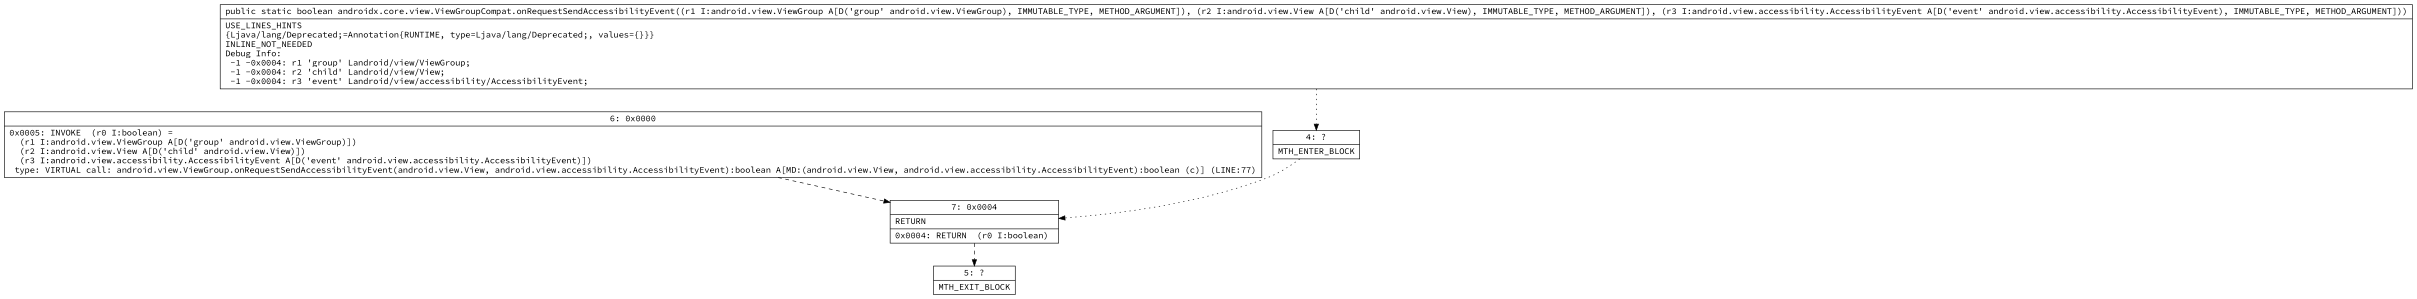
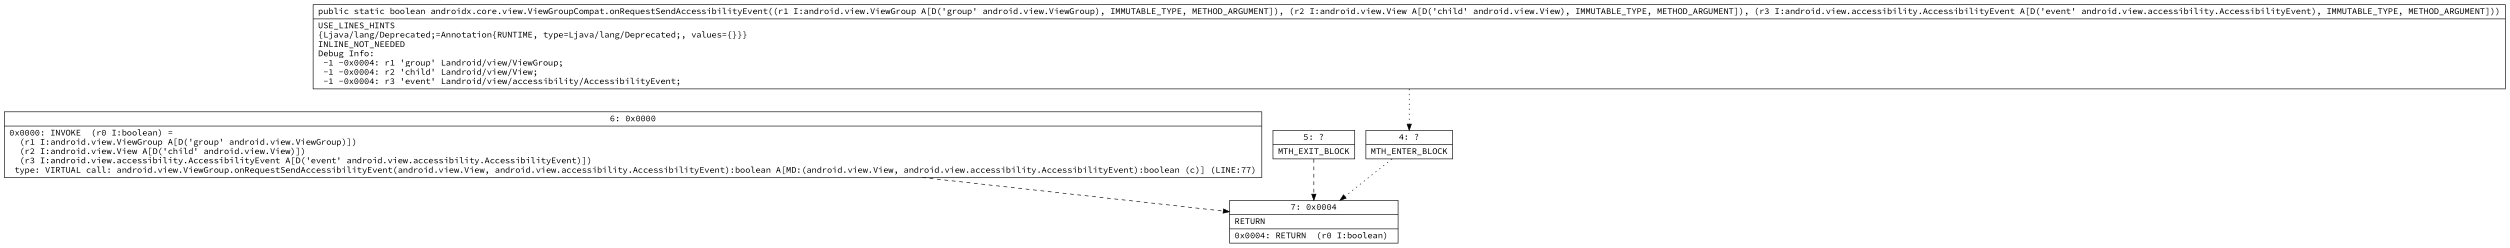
node "6: 0x0000": text "0x0005: INVOKE  (r0 I:boolean) =" -> "0x0000: INVOKE  (r0 I:boolean) ="
edge "7: 0x0004" -> "5: ?": reversed
